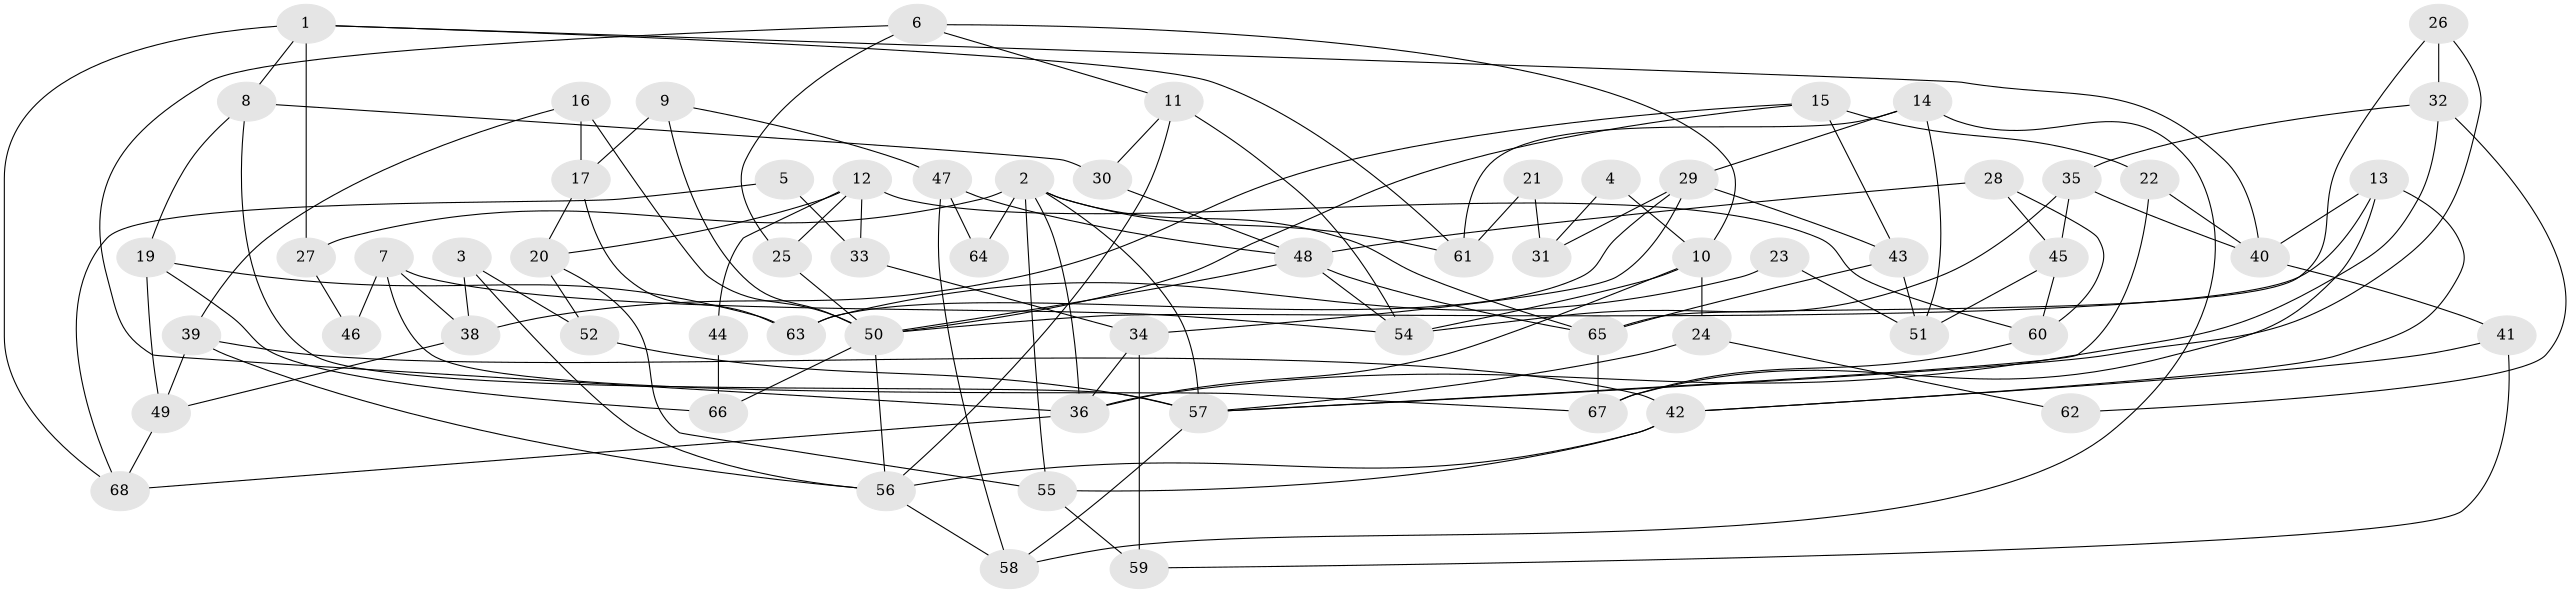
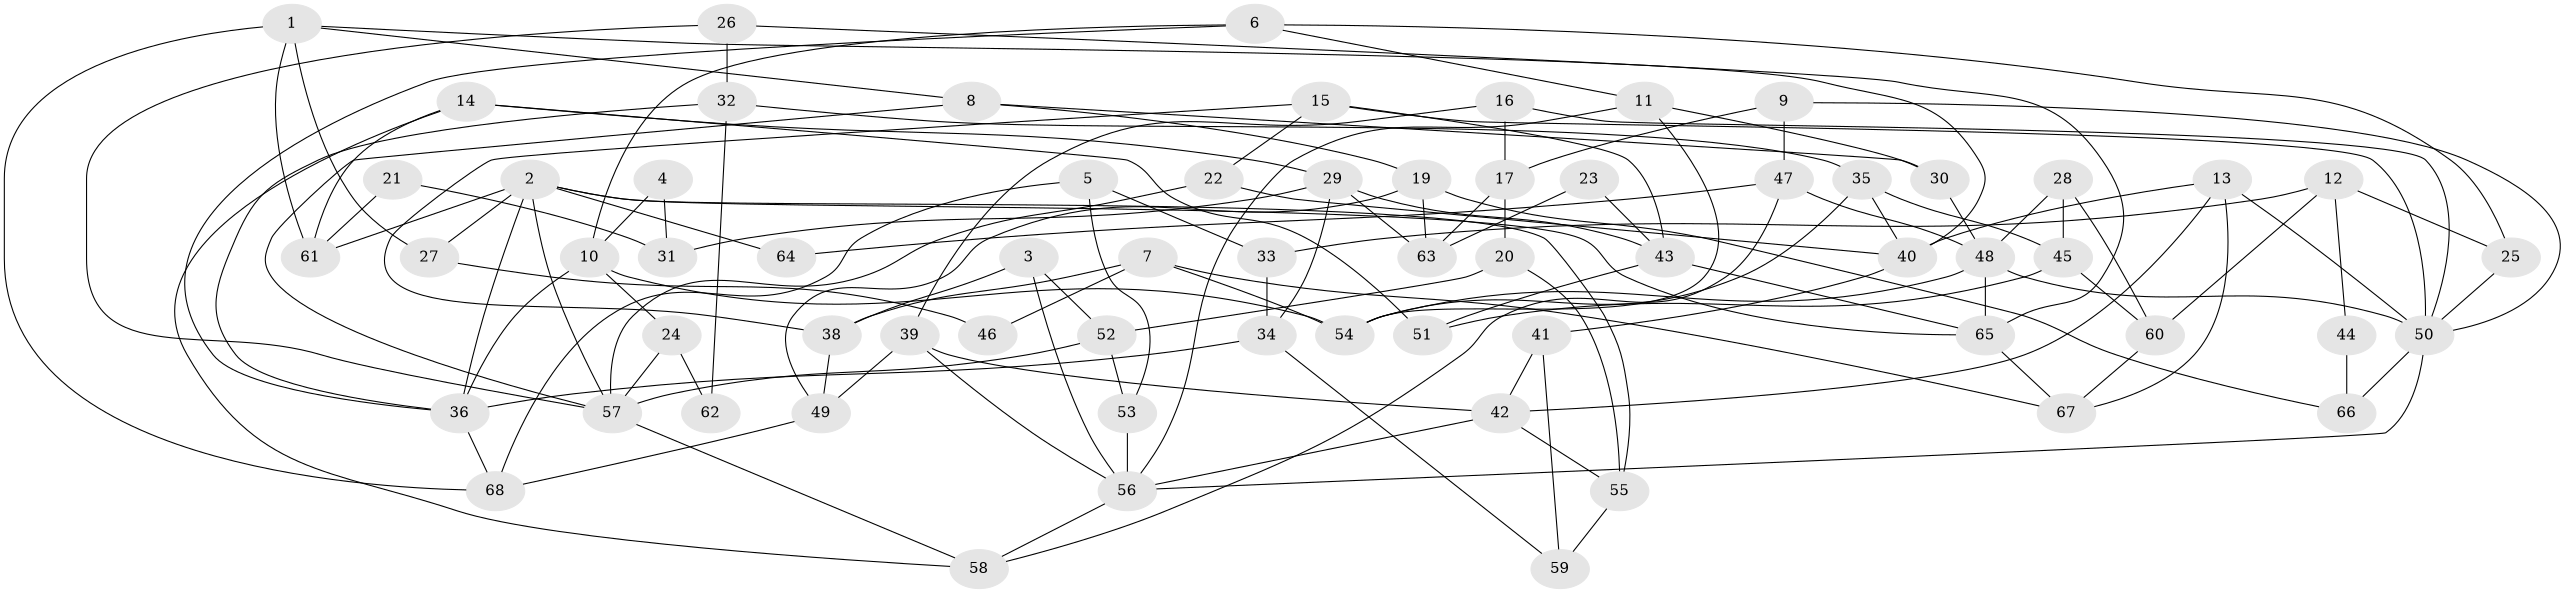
edge "12" -- "20": removed
edge "23" -- "51": now "23" -- "43"
node "53": added
